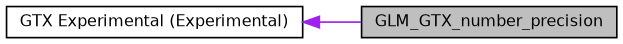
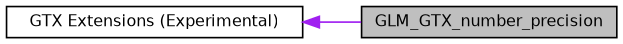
node "GTX Experimental (Experimental)": label "GTX Experimental (Experimental)" -> "GTX Extensions (Experimental)"
